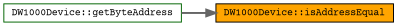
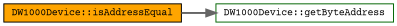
edge "DW1000Device::getByteAddress" -> "DW1000Device::isAddressEqual": reversed
